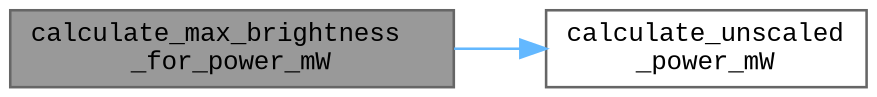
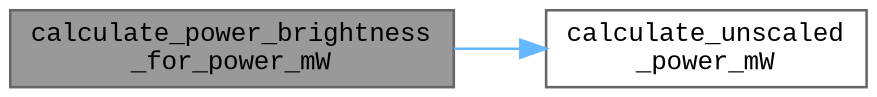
node "calculate_max_brightness _for_power_mW": label "calculate_max_brightness _for_power_mW" -> "calculate_power_brightness _for_power_mW"
